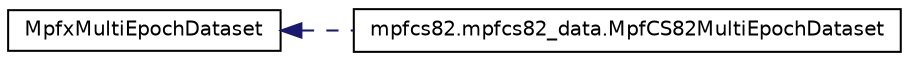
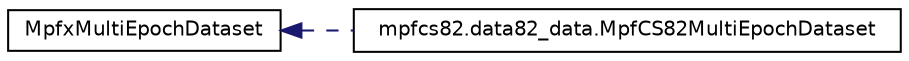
node "mpfcs82.mpfcs82_data.MpfCS82MultiEpochDataset": label "mpfcs82.mpfcs82_data.MpfCS82MultiEpochDataset" -> "mpfcs82.data82_data.MpfCS82MultiEpochDataset"
